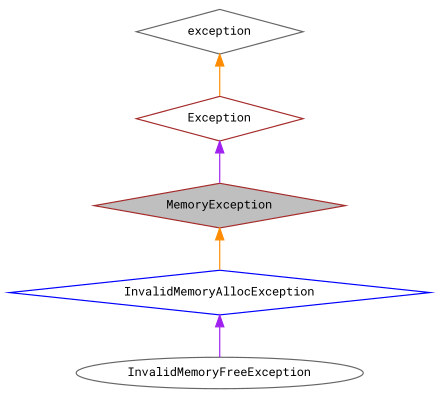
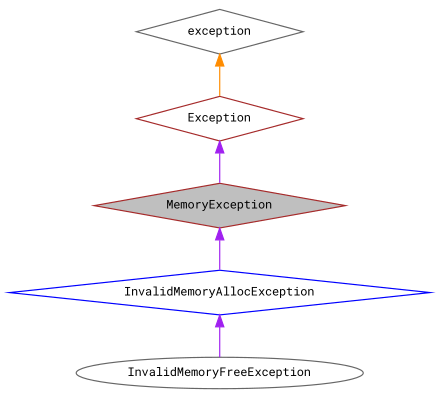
edge "InvalidMemoryAllocException" -> "MemoryException": color darkorange -> purple
